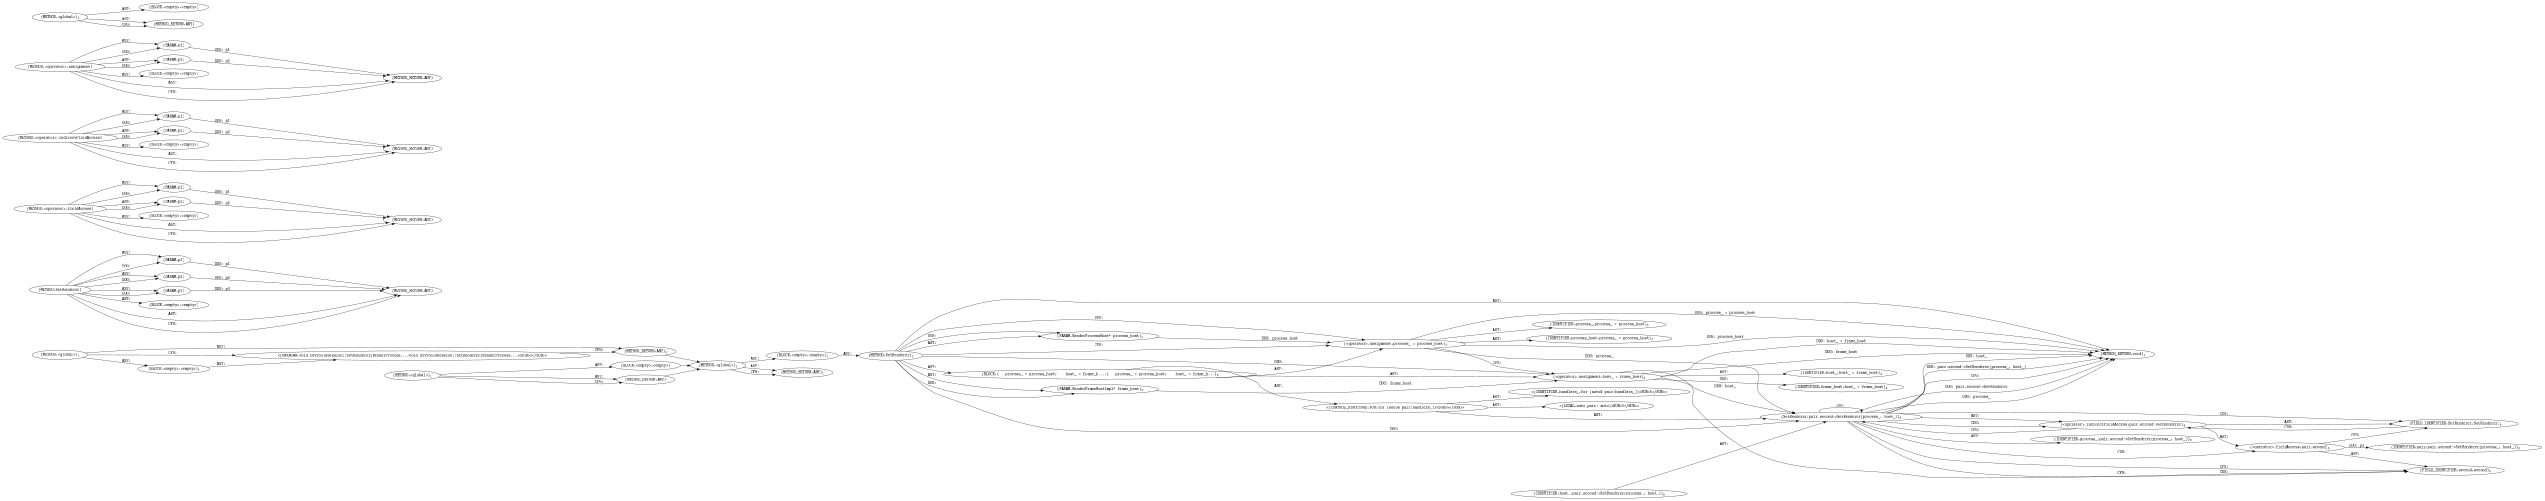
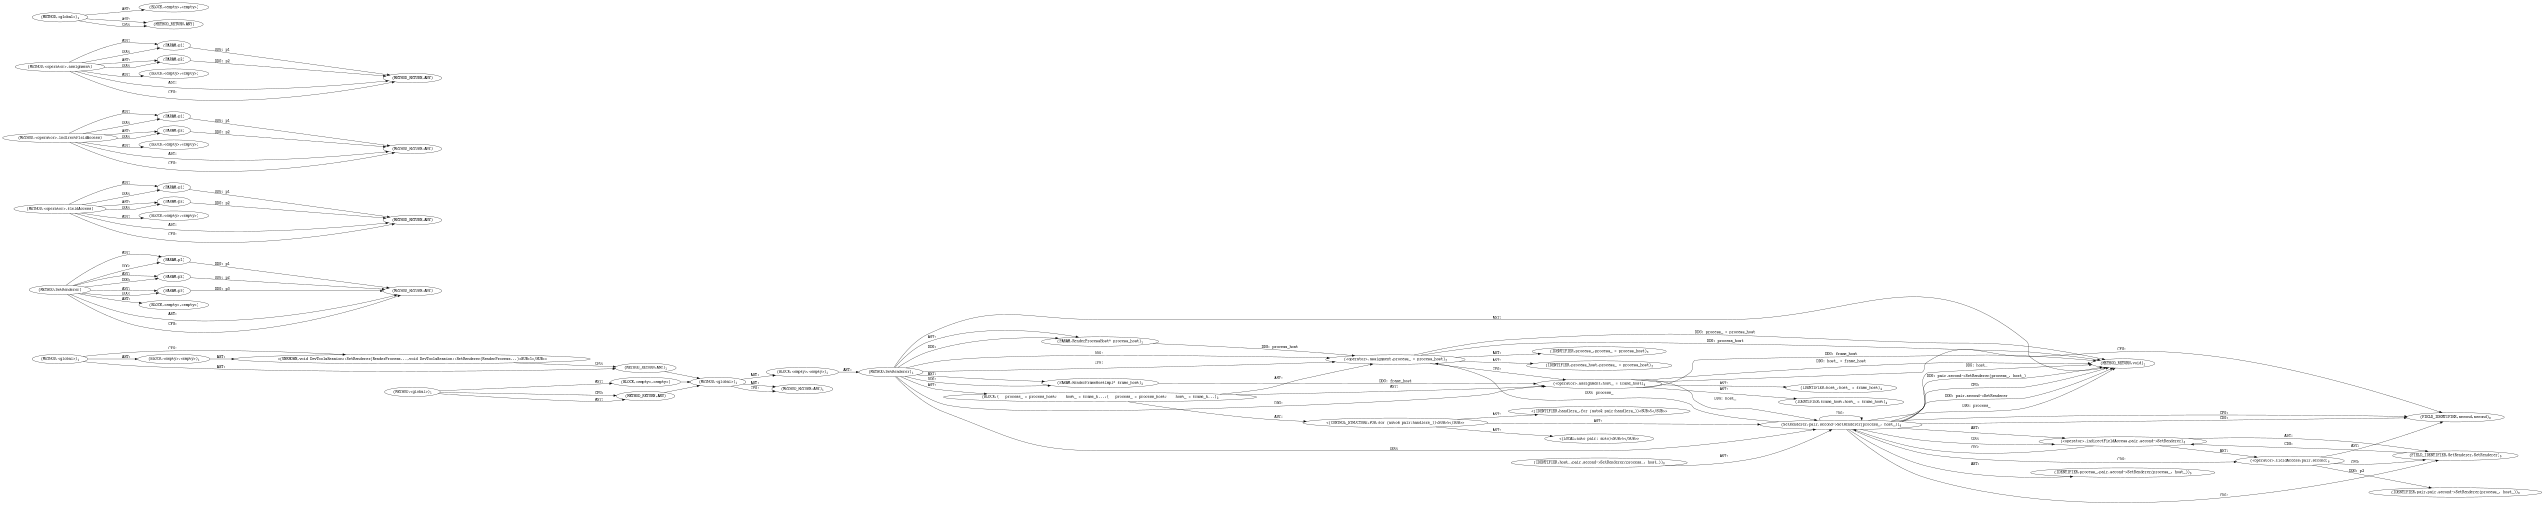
edge "(<operator>.assignment,process_ = process_host)" -> "(SetRenderer,pair.second->SetRenderer(process_, host_))": reversed
edge "(<operator>.assignment,host_ = frame_host)" -> "(IDENTIFIER,frame_host,host_ = frame_host)": label "DDG: " -> "AST: "
